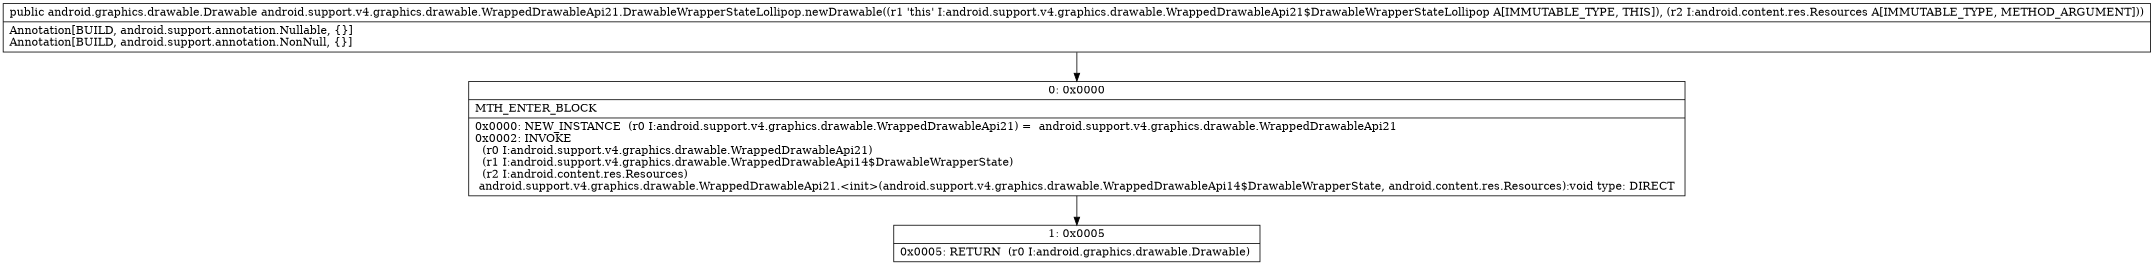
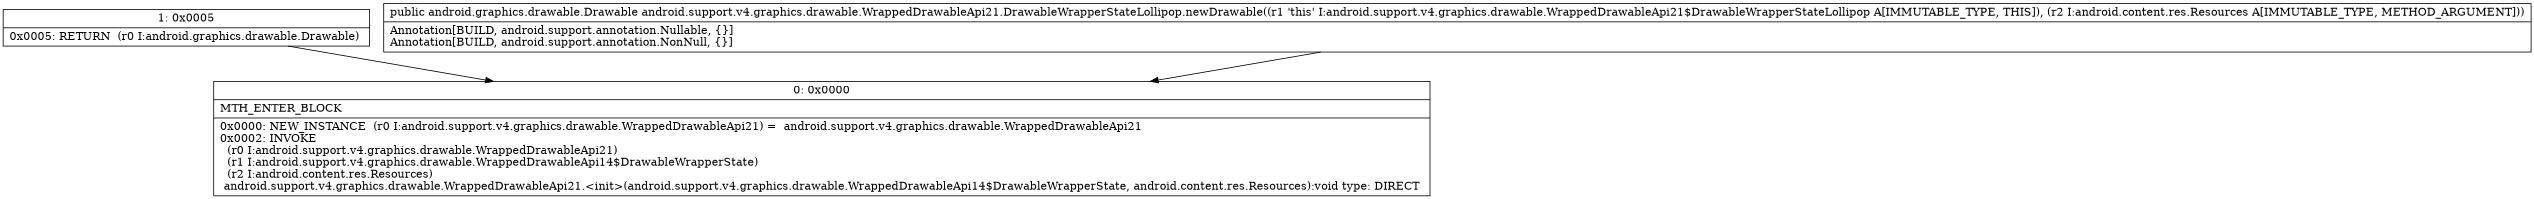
edge "0: 0x0000" -> "1: 0x0005": reversed
